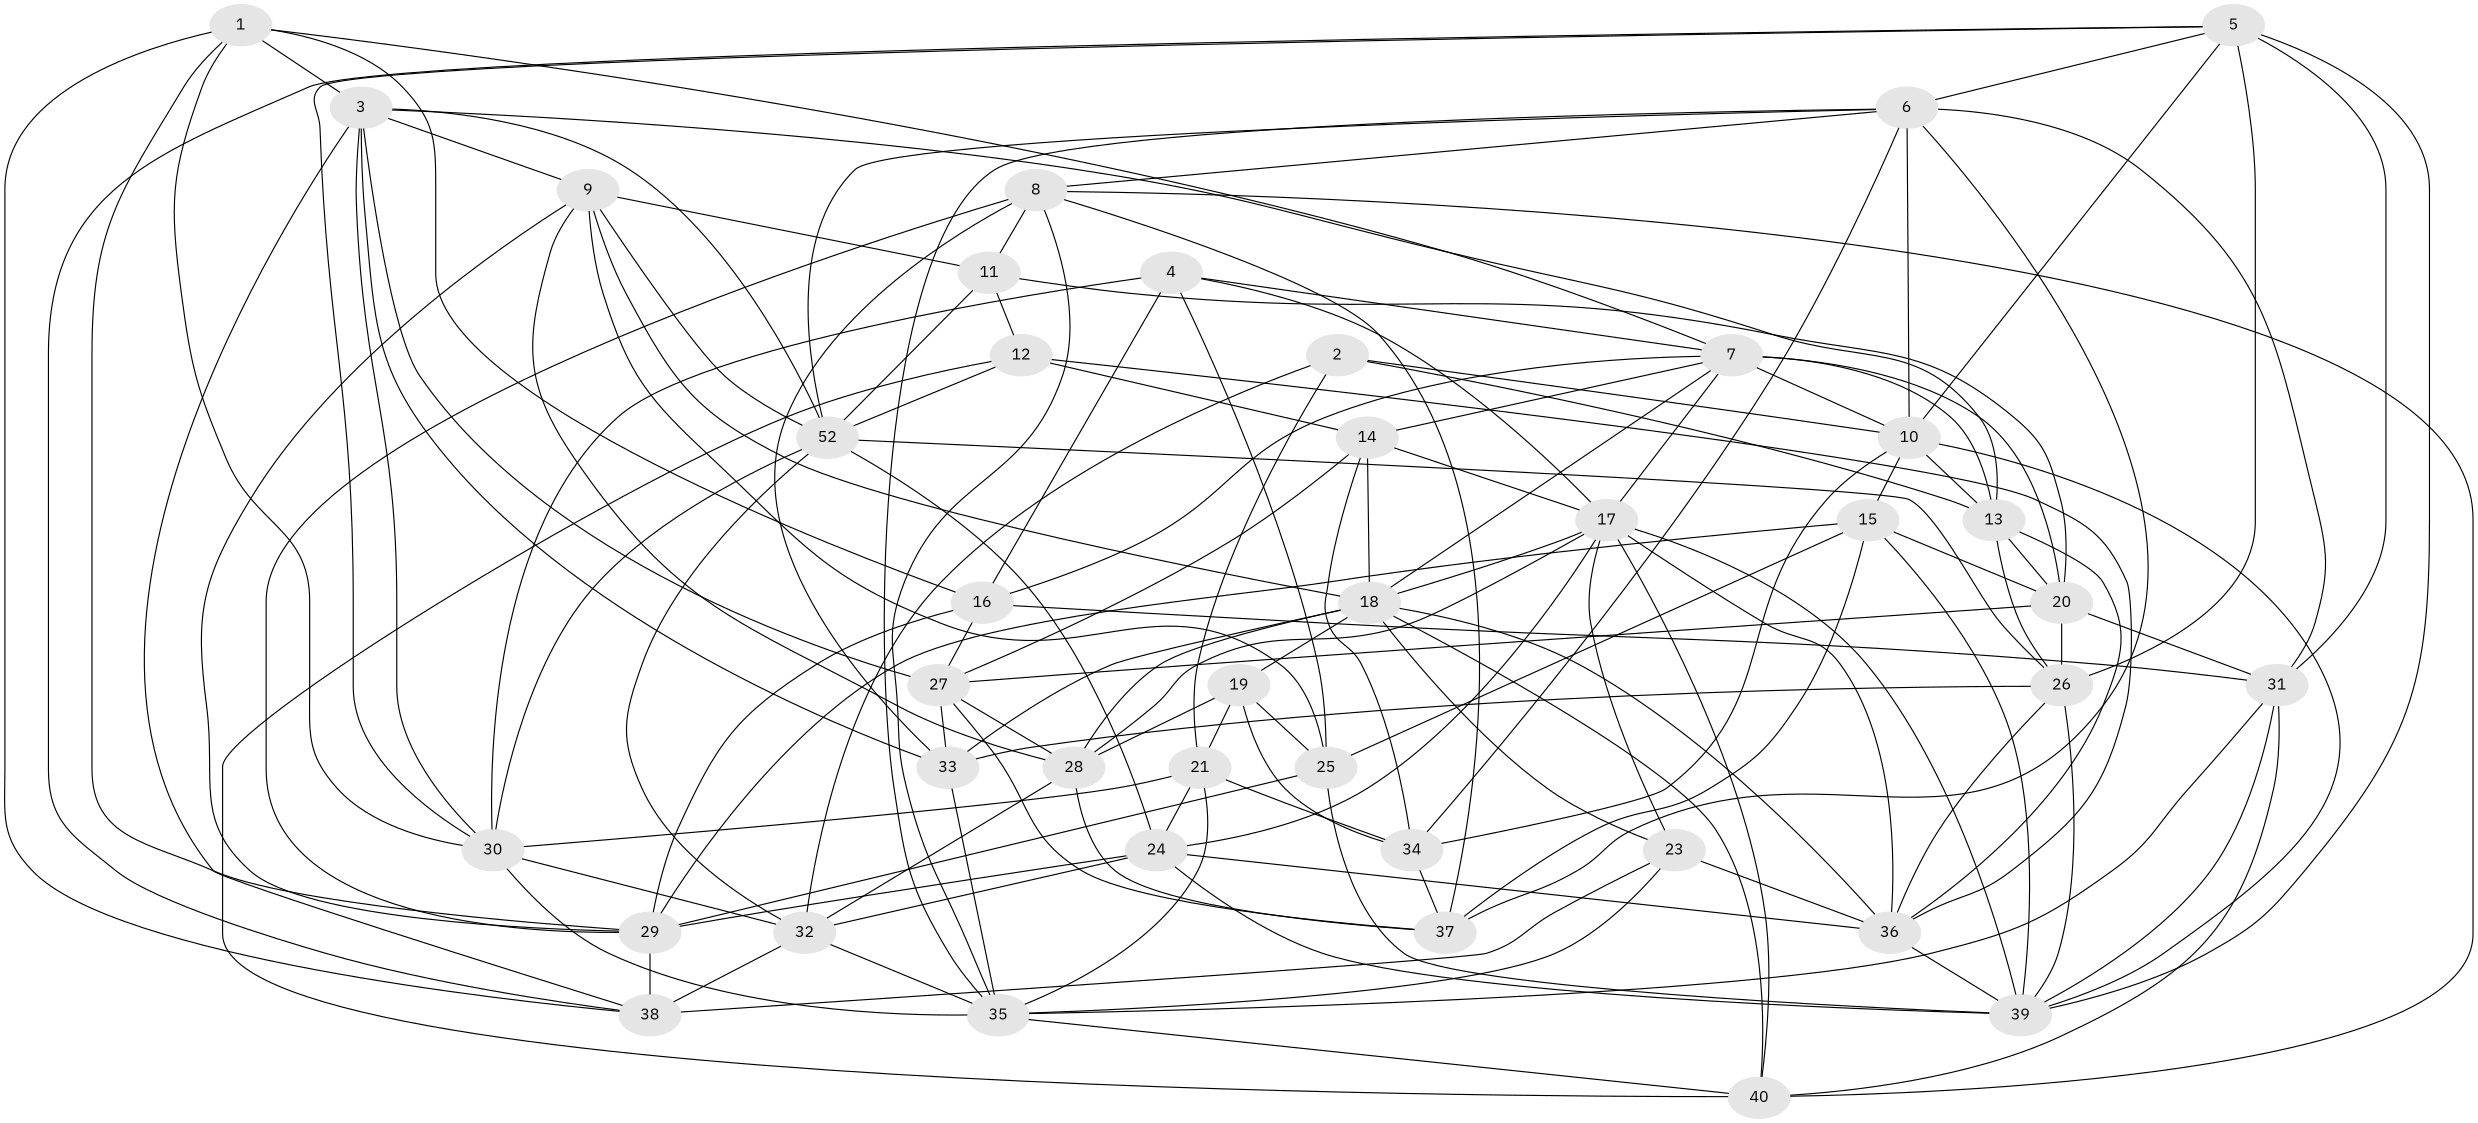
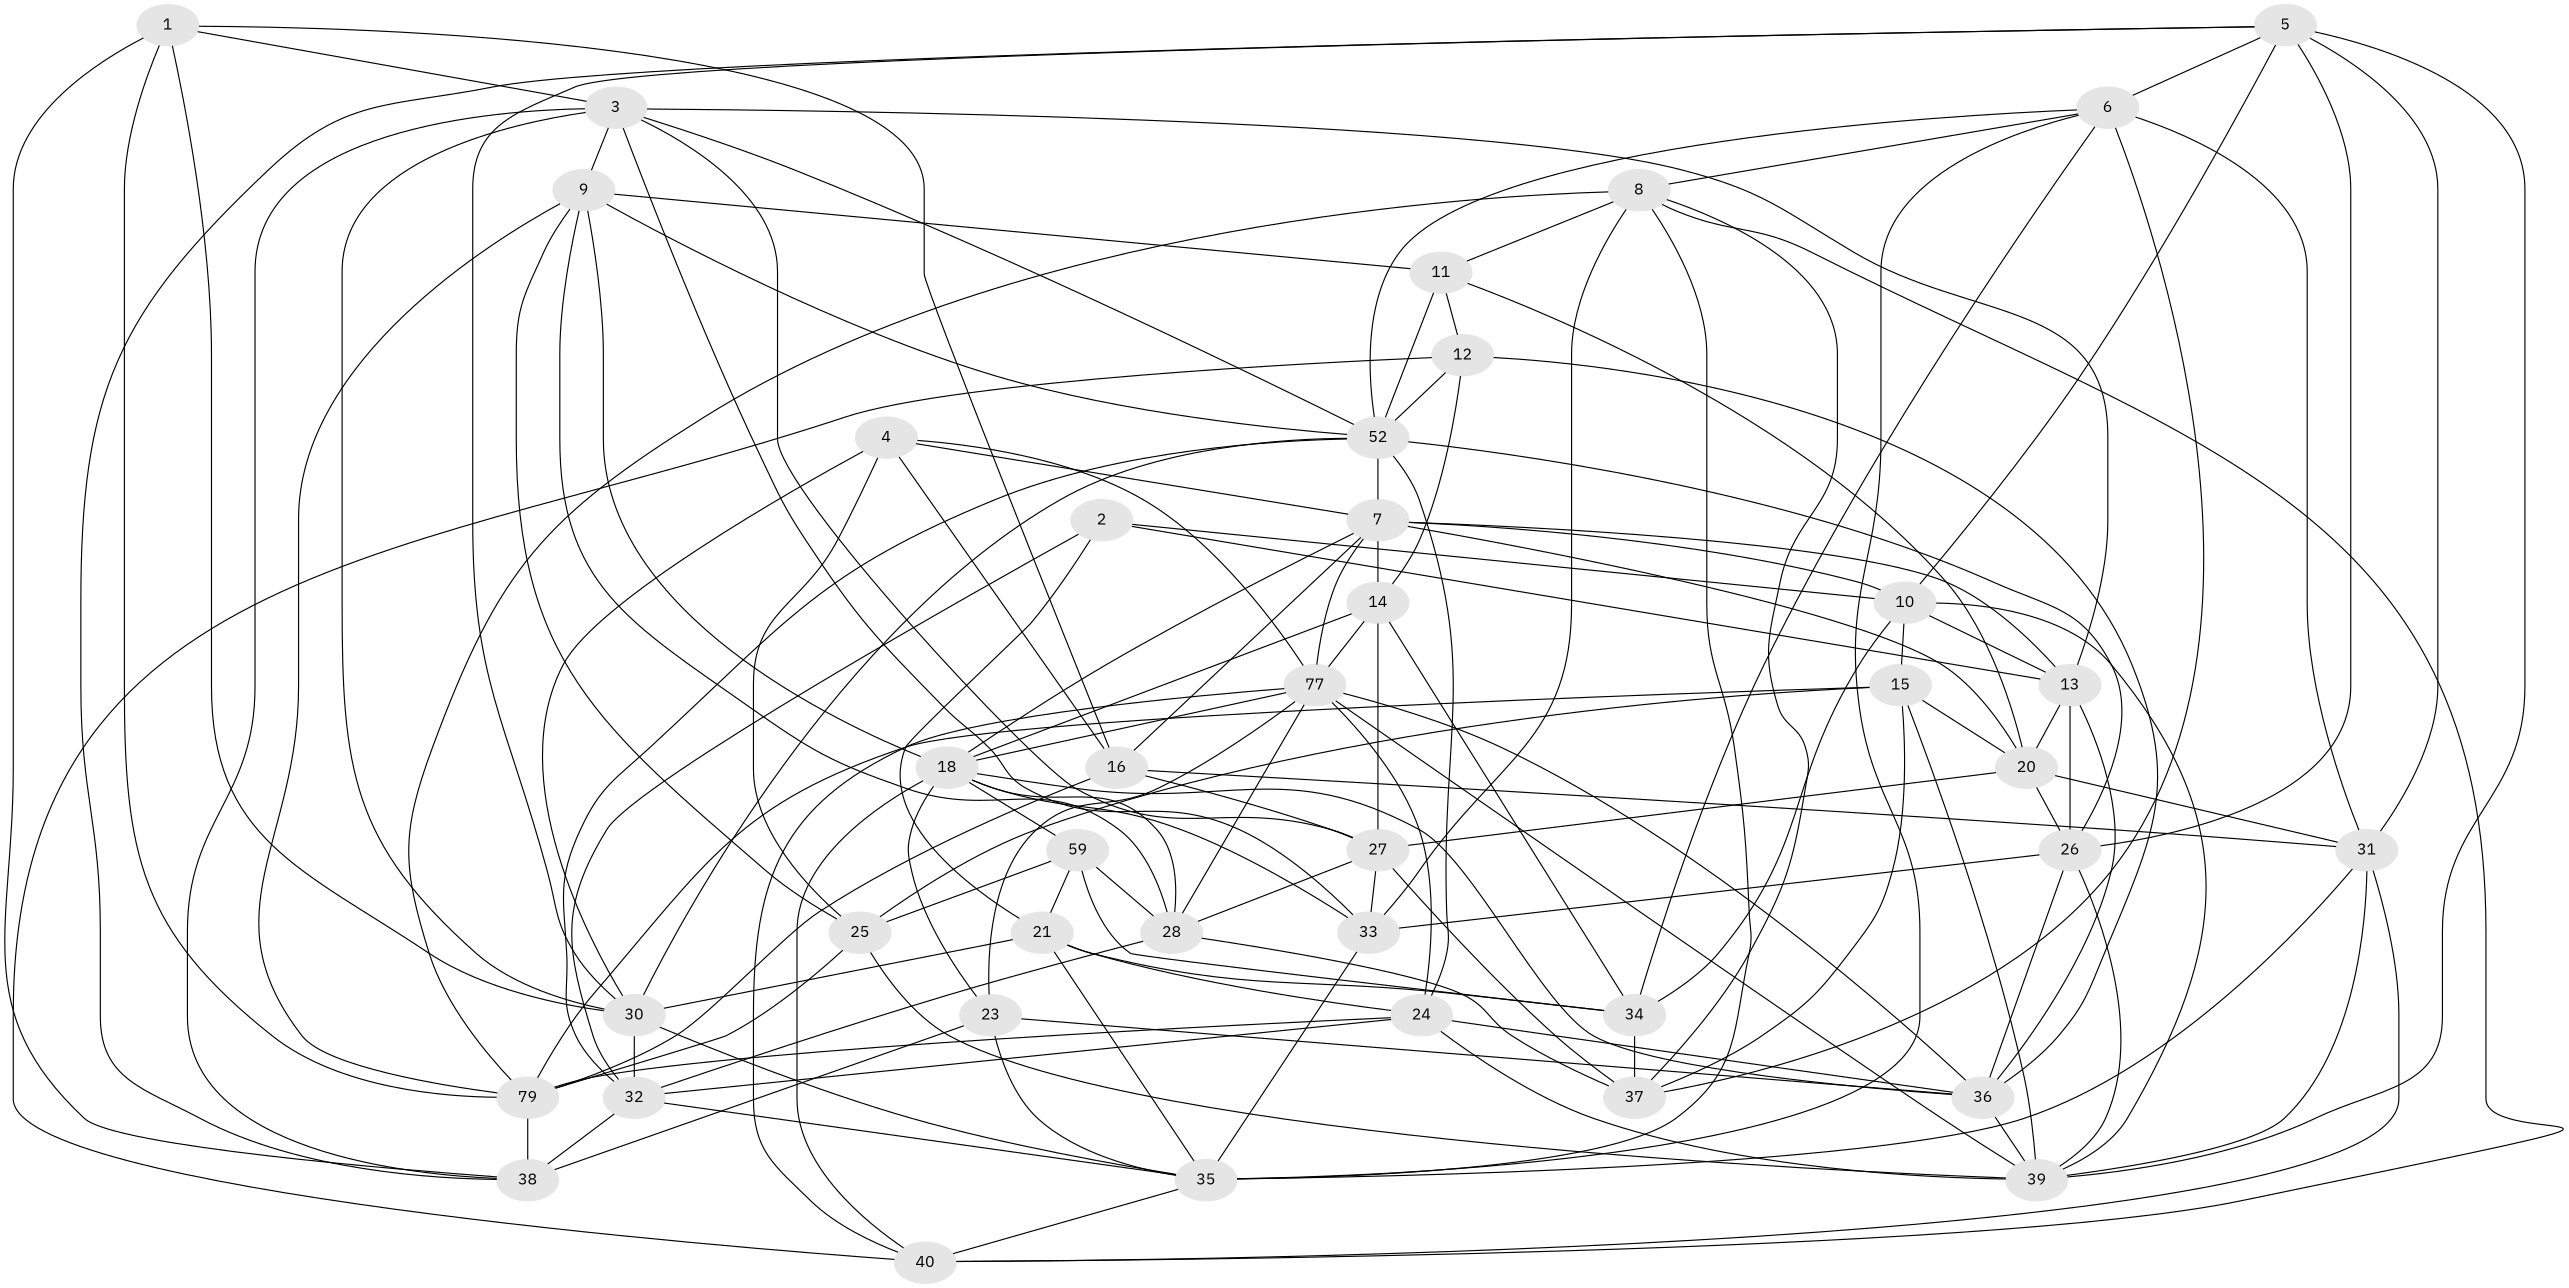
edge "1" -- "7": now "52" -- "7"
edge "6" -- "10": removed
node "17": label "17" -> "77"
node "19": label "19" -> "59"
node "29": label "29" -> "79"
